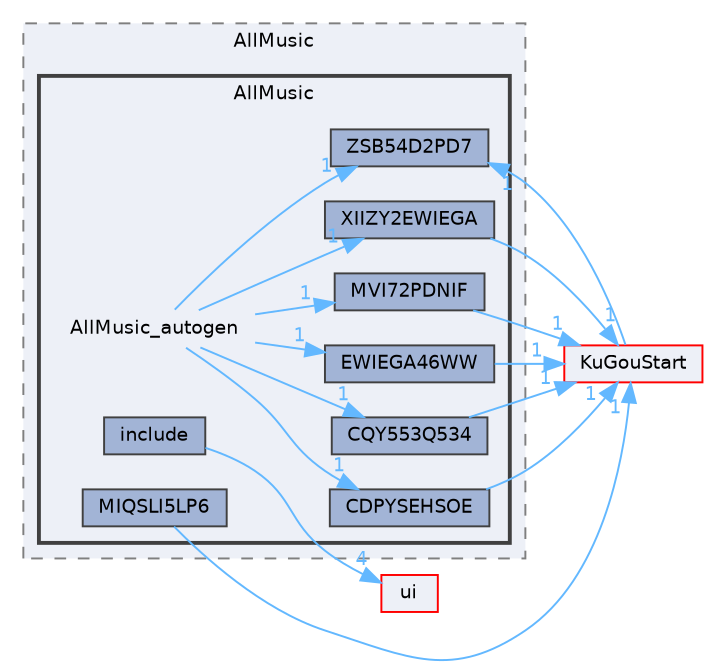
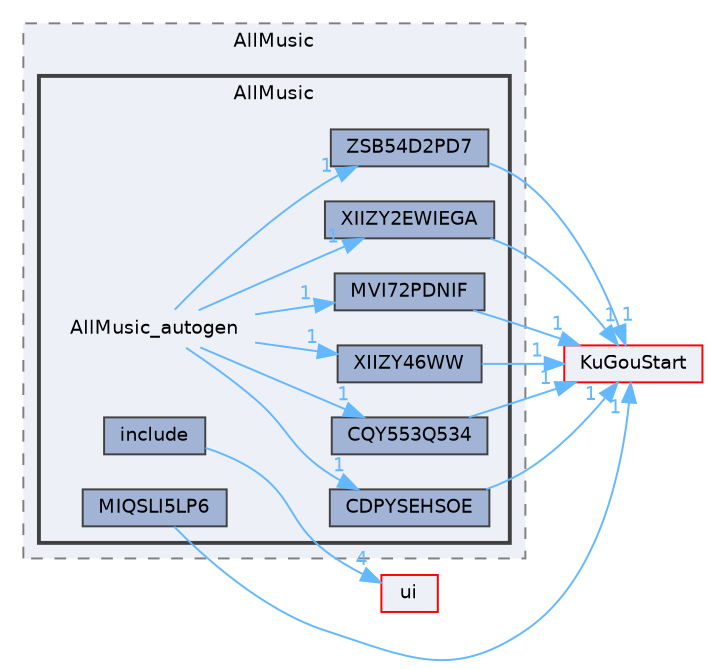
edge "KuGouStart" -> "ZSB54D2PD7": reversed
node "EWIEGA46WW": label "EWIEGA46WW" -> "XIIZY46WW"
